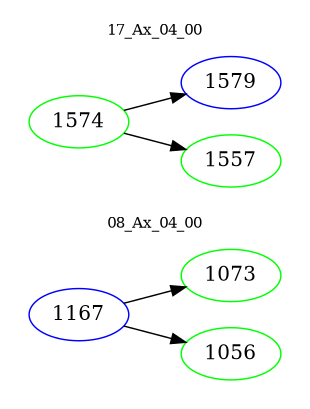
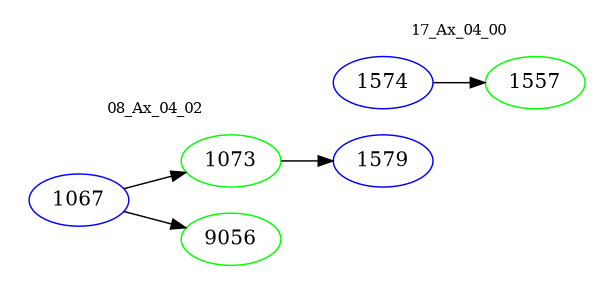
edge "1574" -> "1579": now "1073" -> "1579"
node "1574": color green -> blue
cluster "08_Ax_04_00": label "08_Ax_04_00" -> "08_Ax_04_02"
node "1167": label "1167" -> "1067"
node "1056": label "1056" -> "9056"
